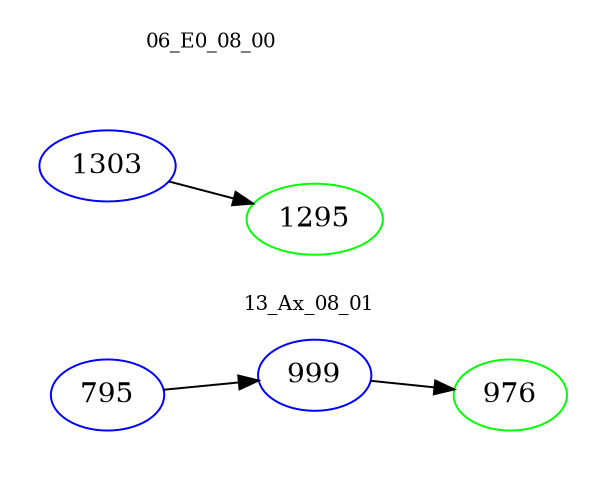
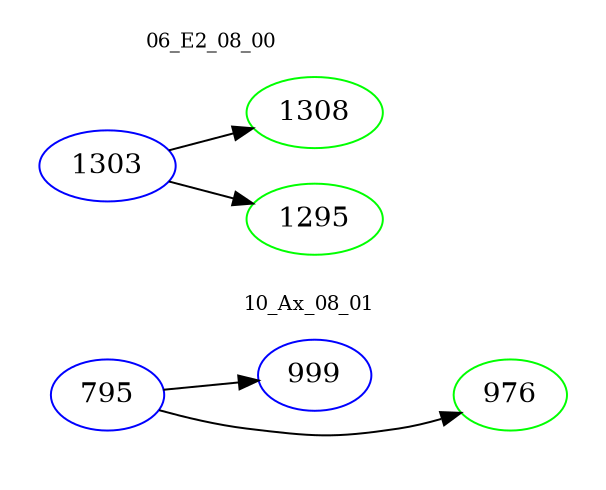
cluster "06_E0_08_00": label "06_E0_08_00" -> "06_E2_08_00"
node "1308": added
cluster "13_Ax_08_01": label "13_Ax_08_01" -> "10_Ax_08_01"
edge "999" -> "976": now "795" -> "976"
